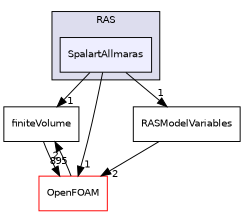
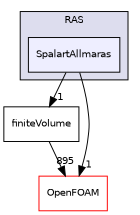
node "RASModelVariables": removed
edge "OpenFOAM" -> "finiteVolume": removed
